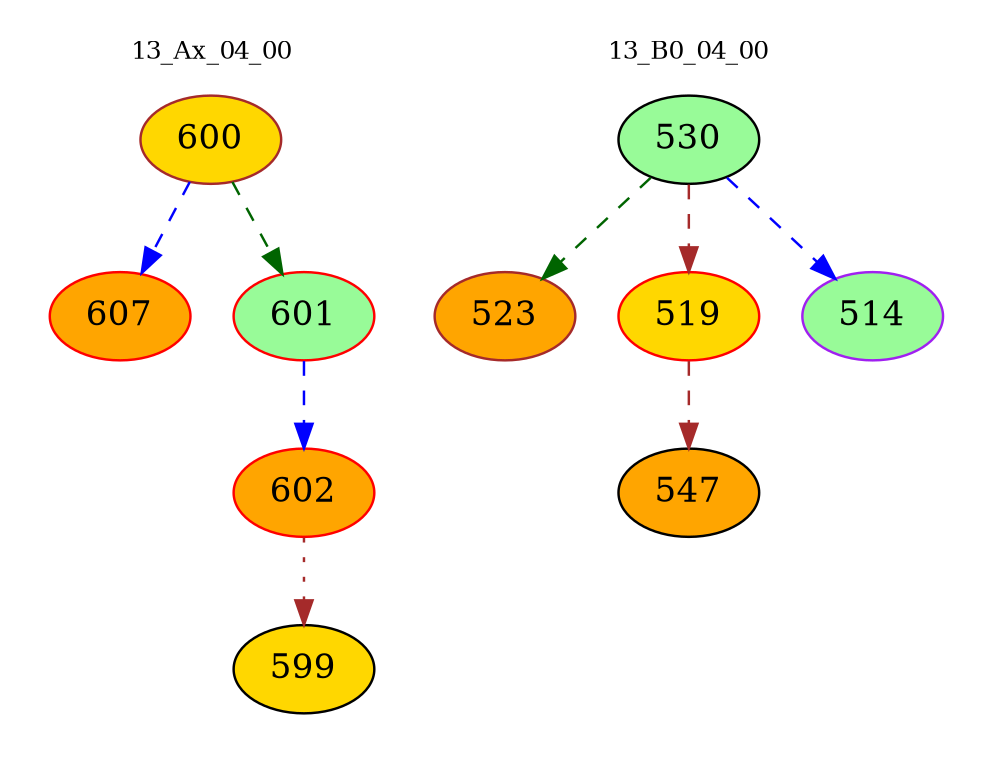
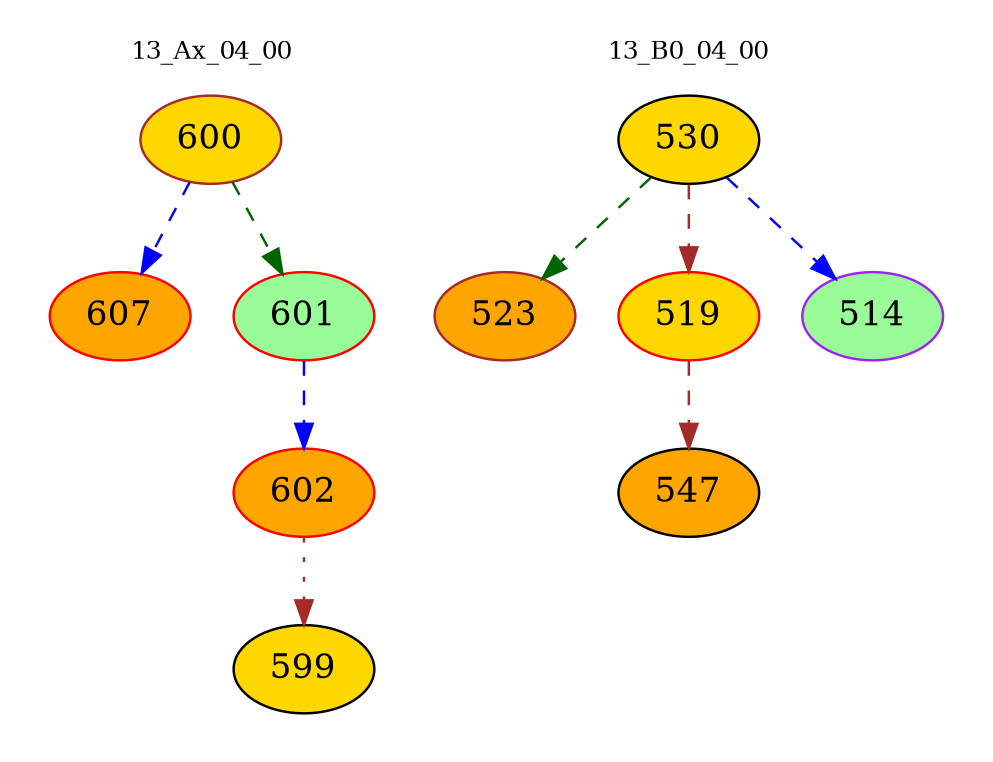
node "530": fillcolor palegreen -> gold
